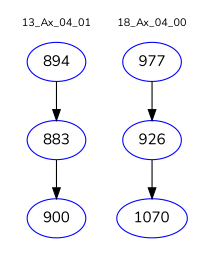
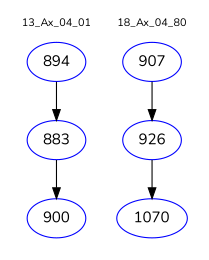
cluster "18_Ax_04_00": label "18_Ax_04_00" -> "18_Ax_04_80"
node "977": label "977" -> "907"
